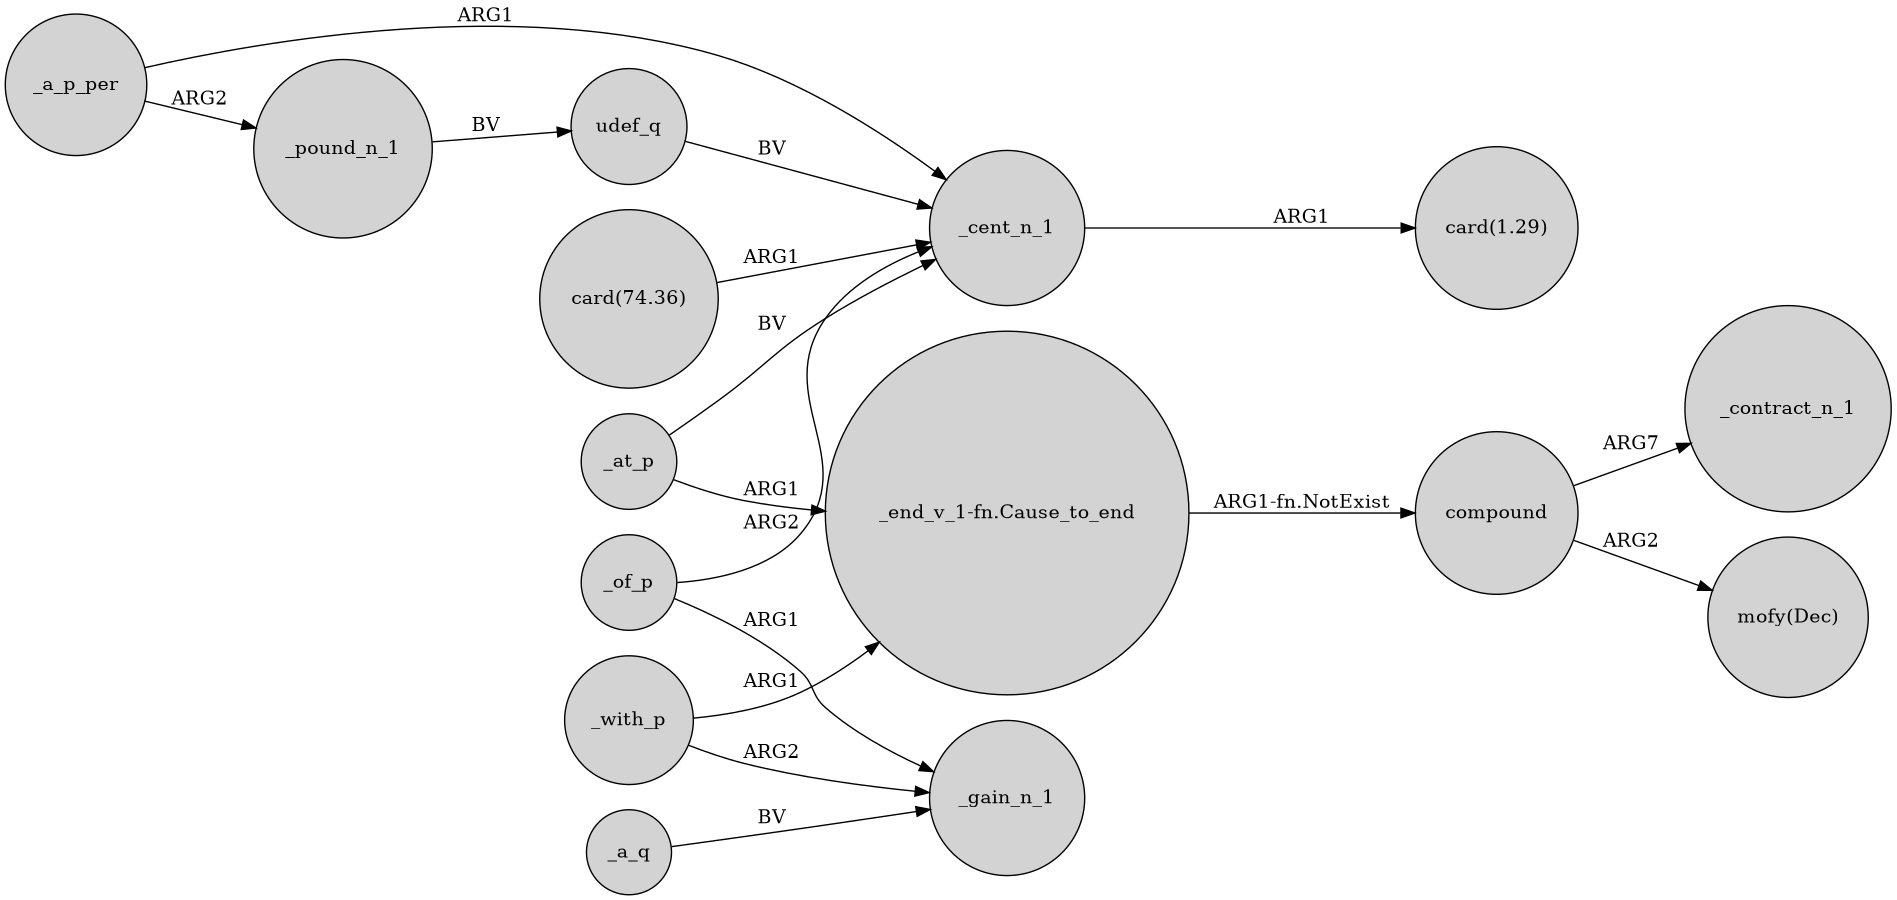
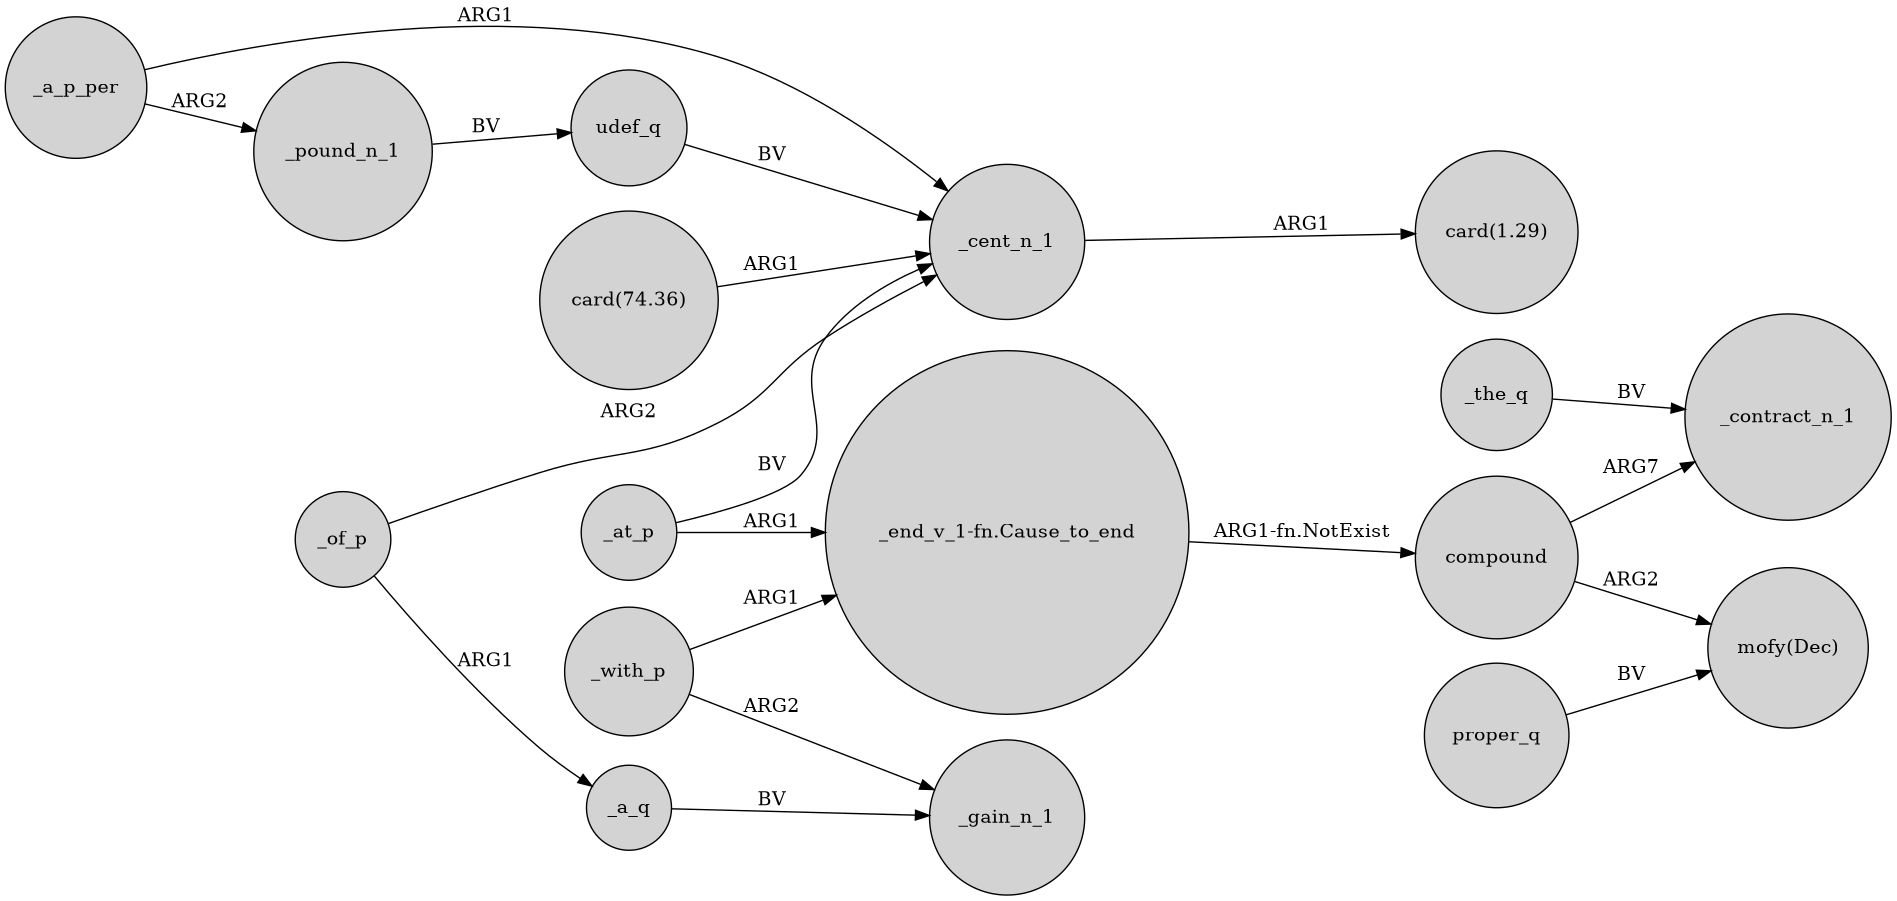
node "_the_q": added
edge "_of_p" -> "_gain_n_1": now "_of_p" -> "_a_q"
node "proper_q": added
